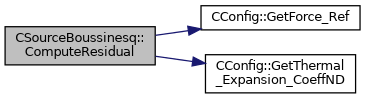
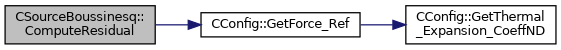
edge "CSourceBoussinesq:: ComputeResidual" -> "CConfig::GetThermal _Expansion_CoeffND": now "CConfig::GetForce_Ref" -> "CConfig::GetThermal _Expansion_CoeffND"
